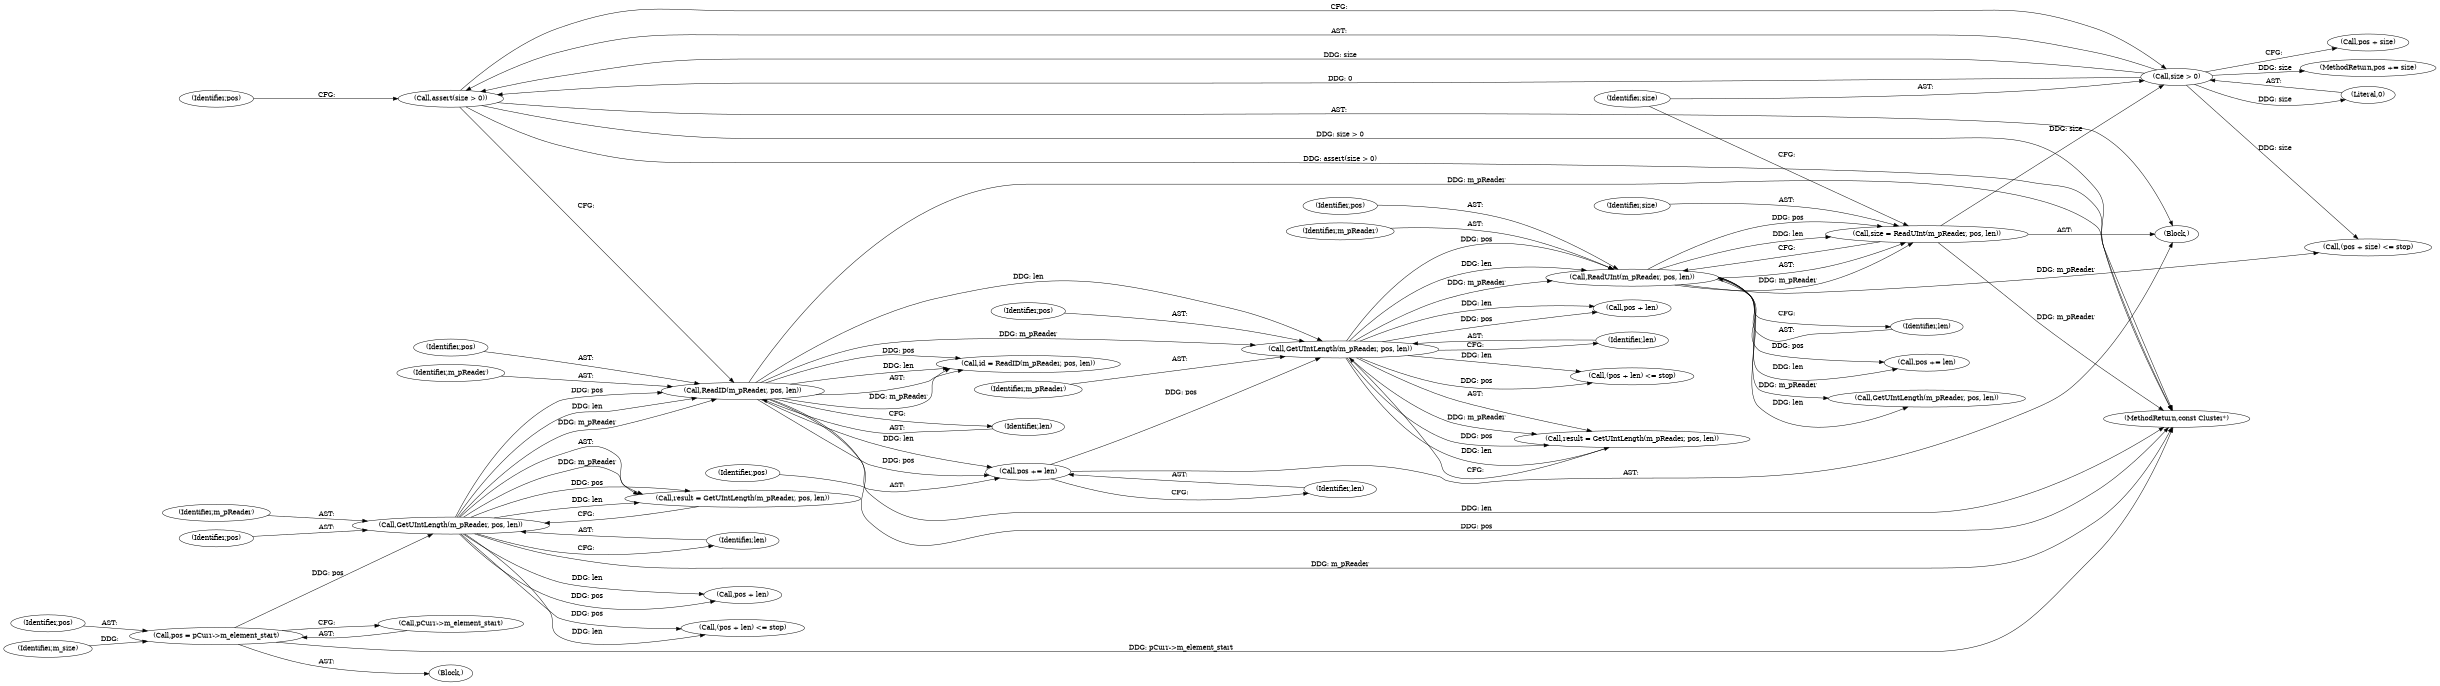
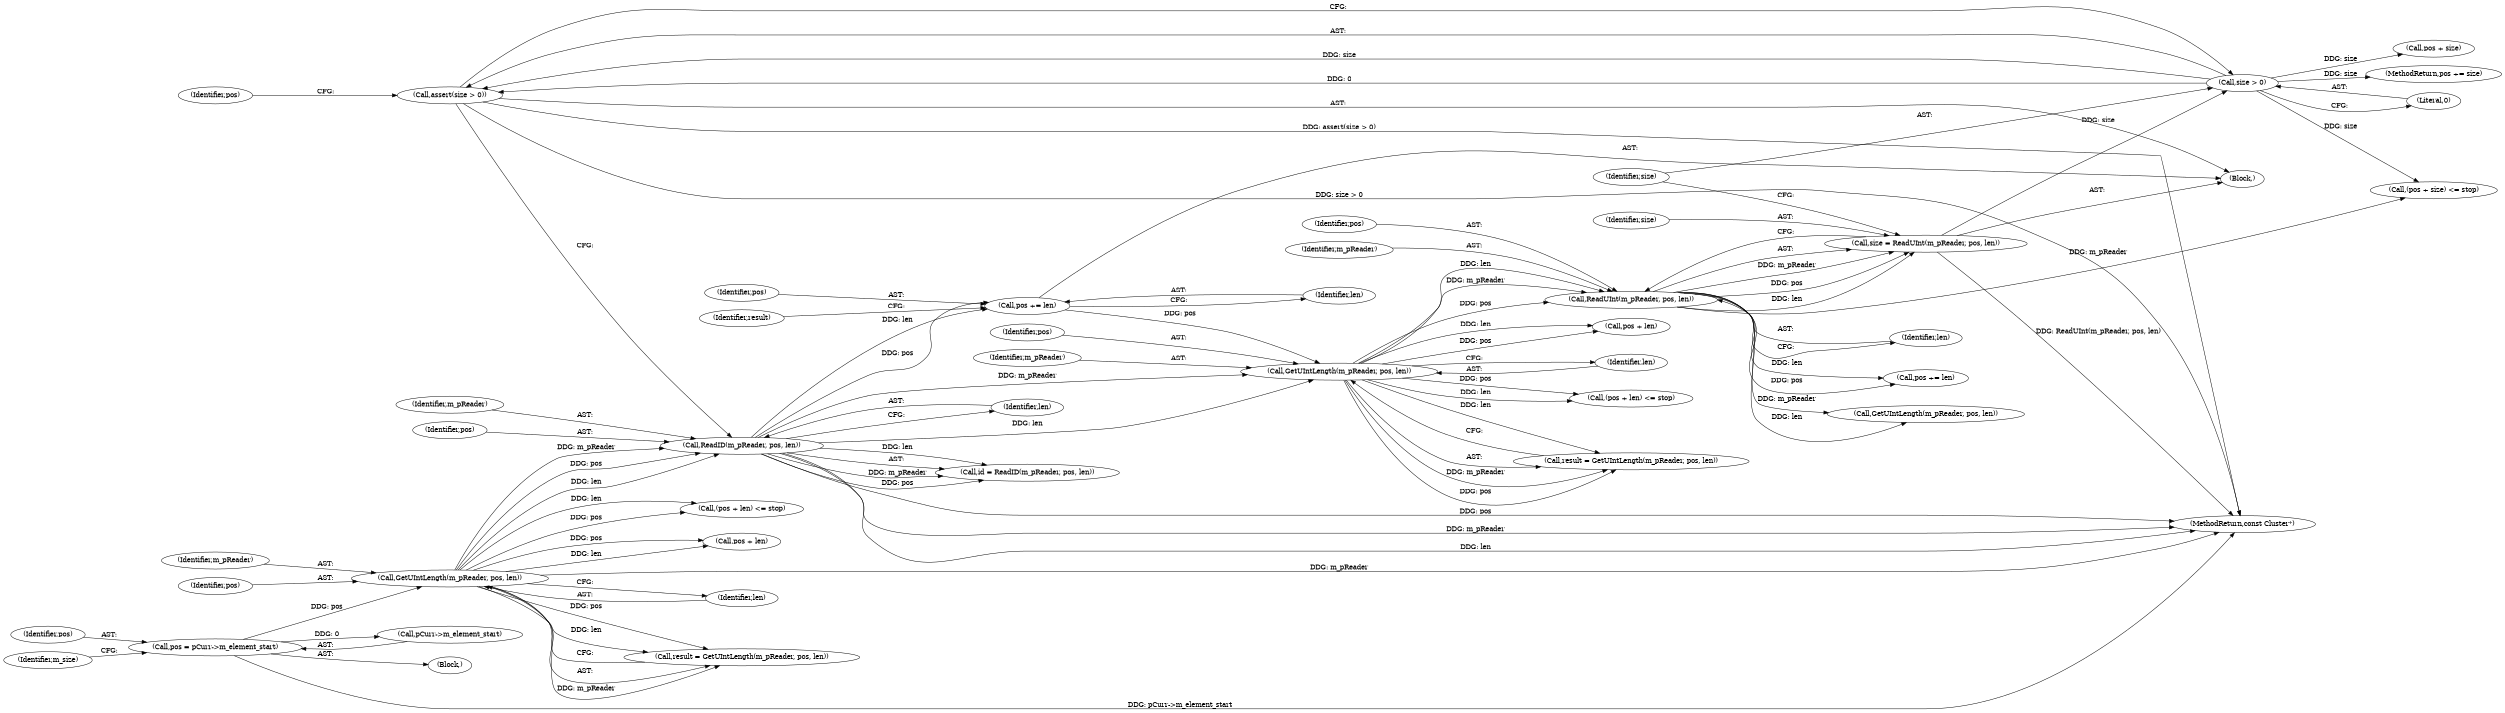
edge "(Call,size > 0)" -> "(Call,pos + size)": label "CFG: " -> "DDG: size"
edge "(Call,size > 0)" -> "(Literal,0)": label "DDG: size" -> "CFG: "
node "(Identifier,result)": added
edge "(Call,size = ReadUInt(m_pReader, pos, len))" -> "(MethodReturn,const Cluster*)": label "DDG: m_pReader" -> "DDG: ReadUInt(m_pReader, pos, len)"
edge "(Call,pos = pCurr->m_element_start)" -> "(Call,pCurr->m_element_start)": label "CFG: " -> "DDG: 0"
edge "(Identifier,m_size)" -> "(Call,pos = pCurr->m_element_start)": label "DDG: " -> "CFG: "
